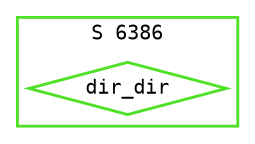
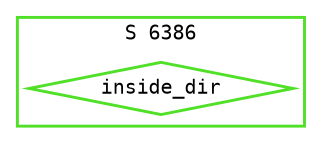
node "dir_dir": label "dir_dir" -> "inside_dir"
